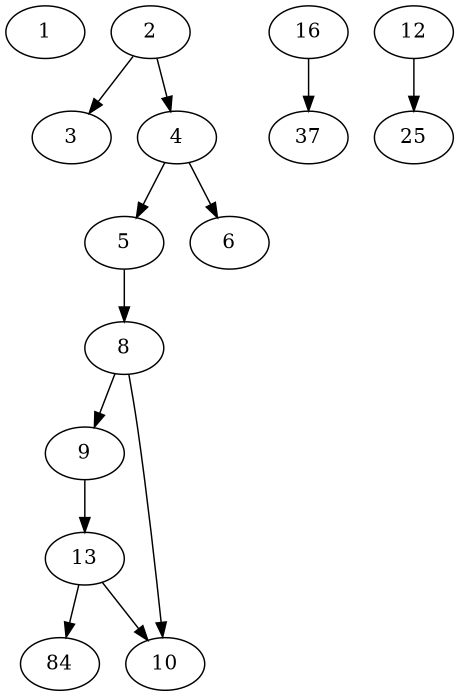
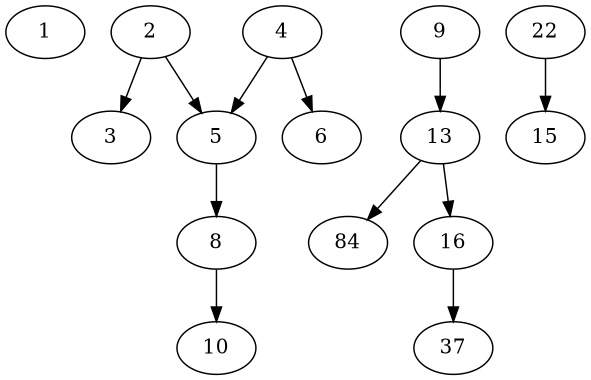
node "12": label "12" -> "22"
edge "2" -> "4": now "2" -> "5"
node "25": label "25" -> "15"
edge "8" -> "9": removed
edge "13" -> "10": now "13" -> "16"
